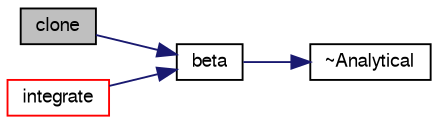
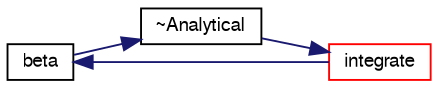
node "clone": removed
edge "~Analytical" -> "integrate": added
